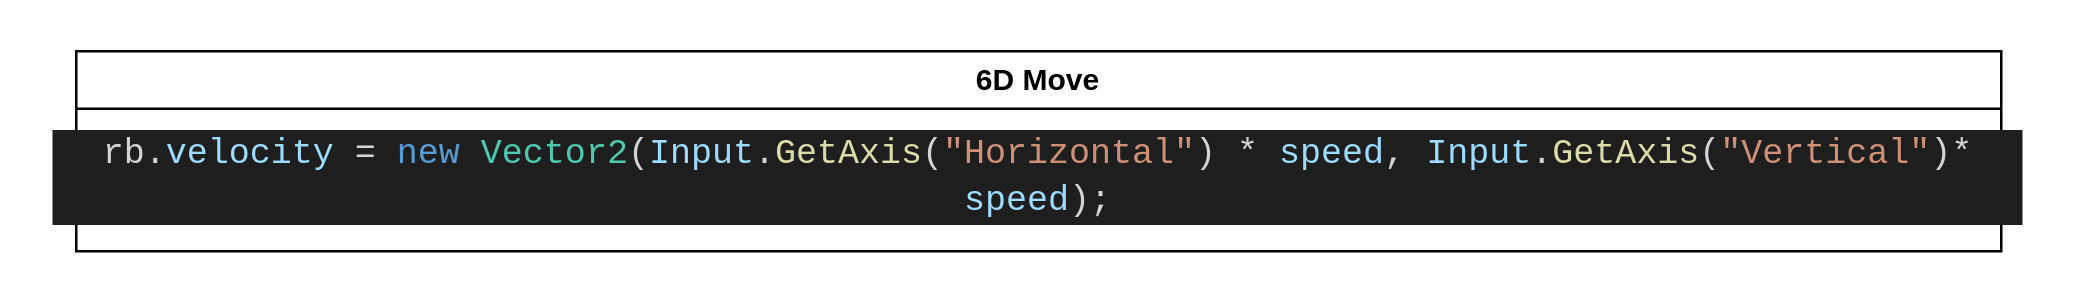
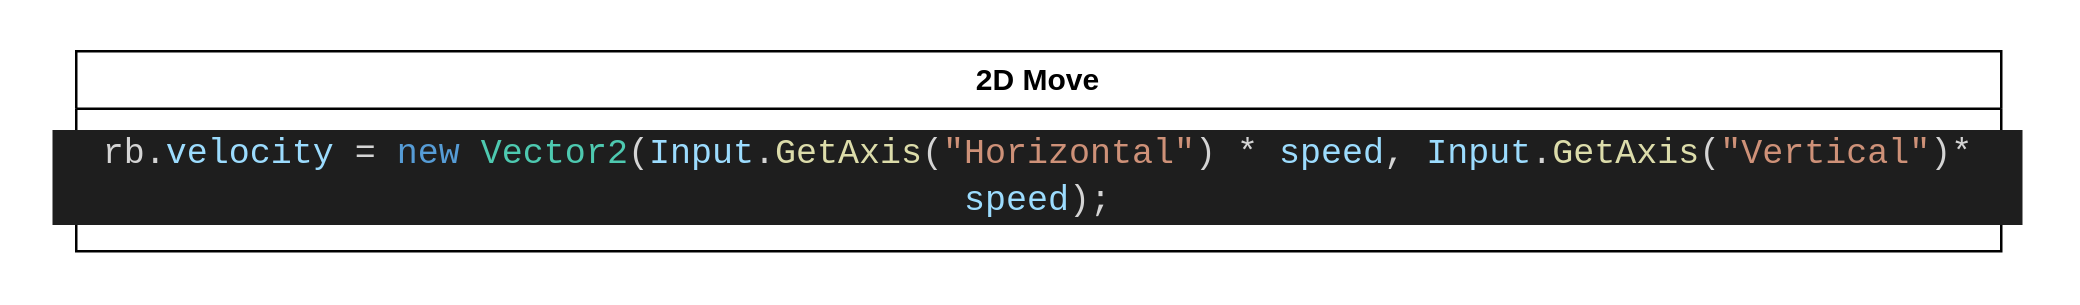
node "6D Move": label "6D Move" -> "2D Move"
